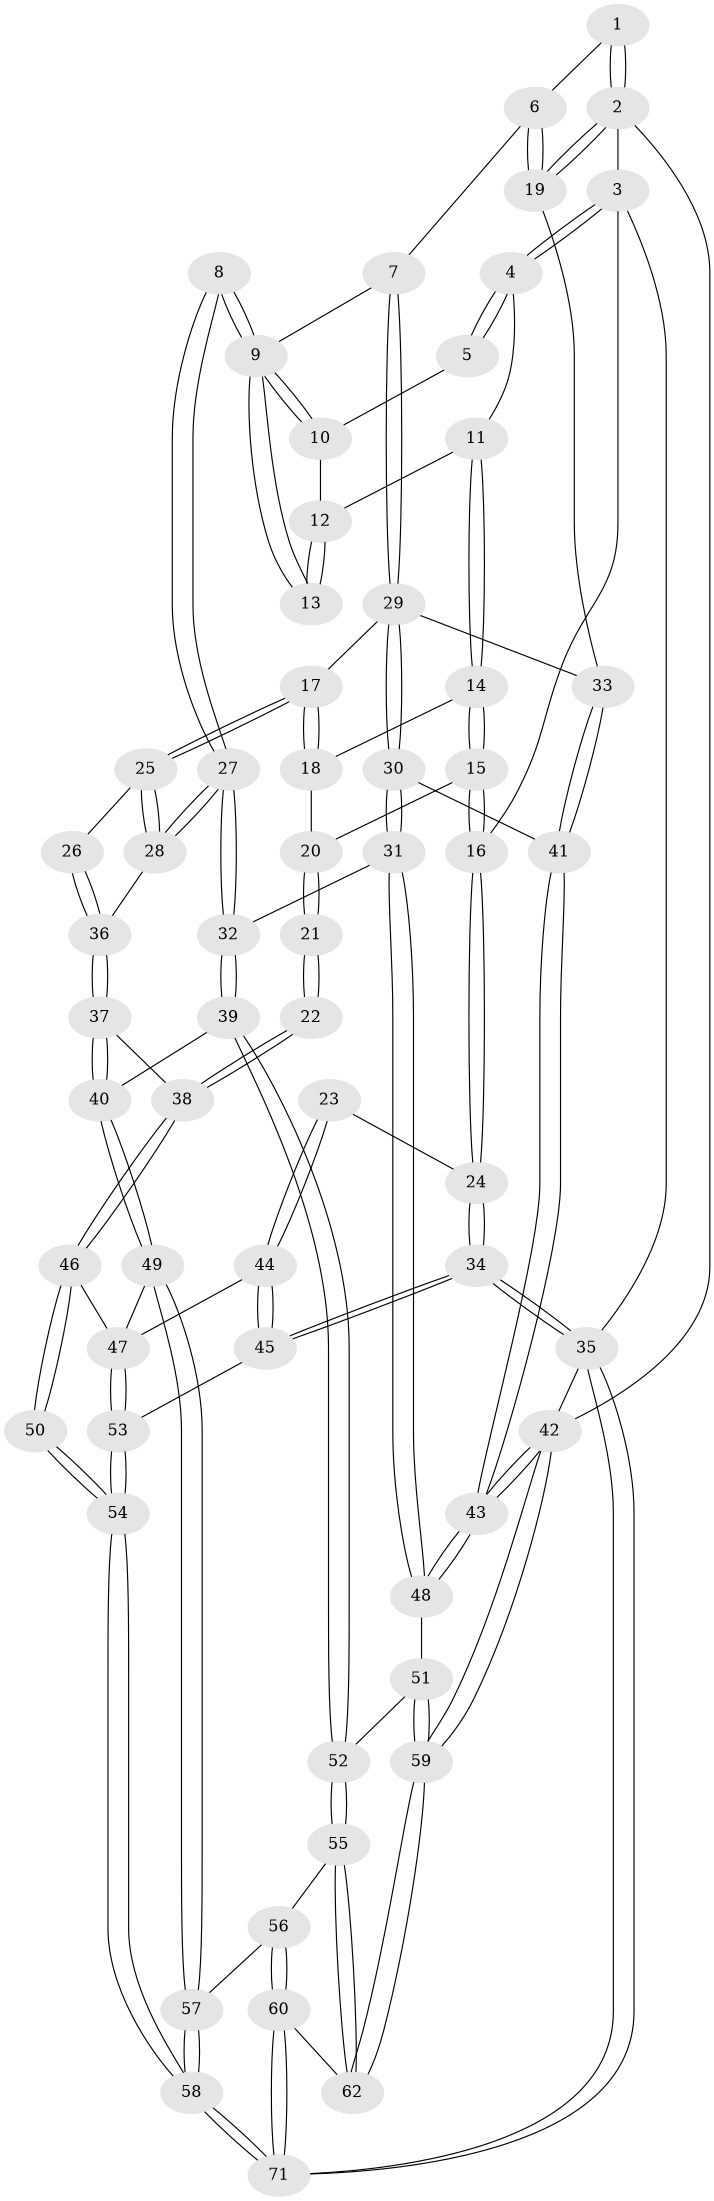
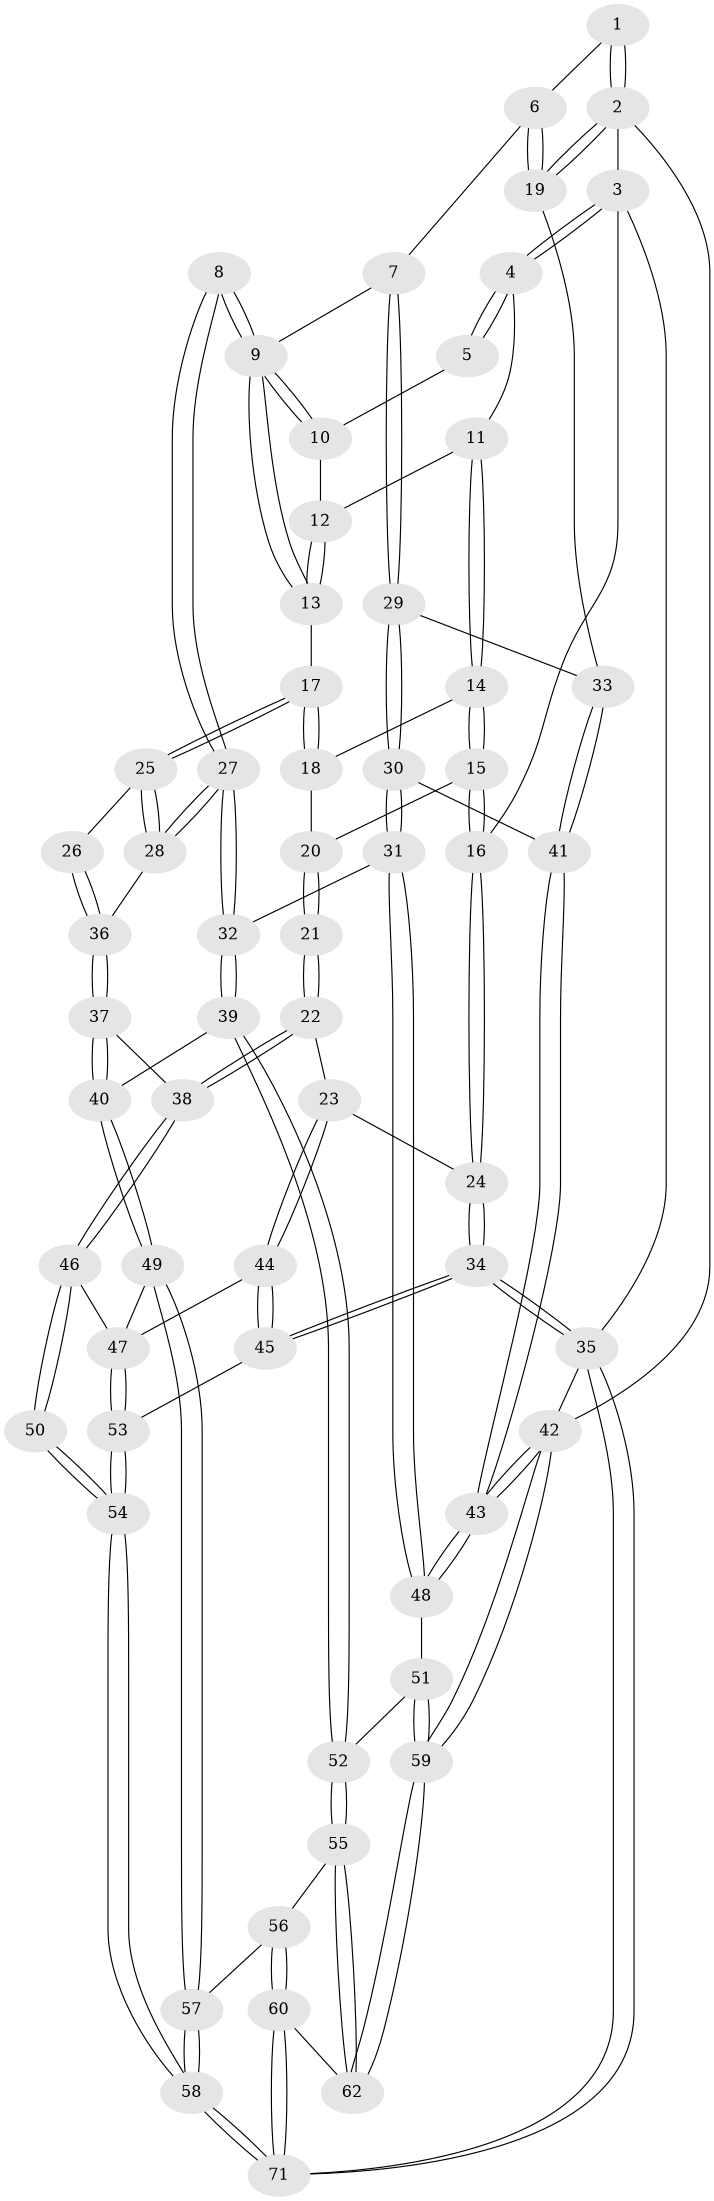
edge "29" -- "17": now "13" -- "17"
edge "22" -- "23": added
